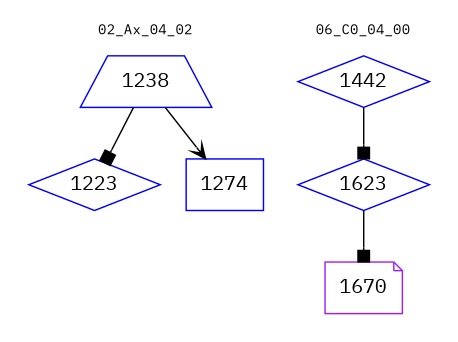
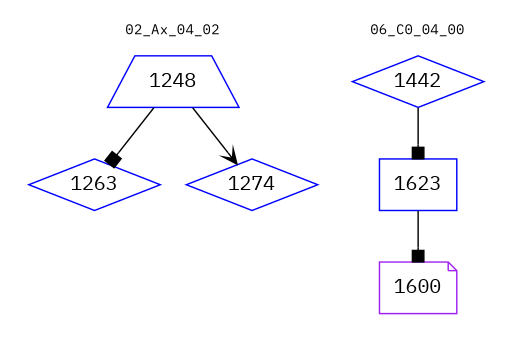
node "1238": label "1238" -> "1248"
node "1223": label "1223" -> "1263"
node "1274": shape box -> diamond
node "1623": shape diamond -> box
node "1670": label "1670" -> "1600"
